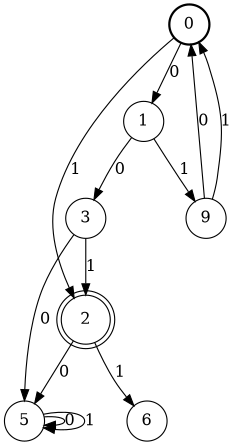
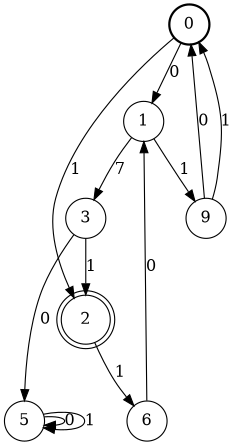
edge "1" -> "3": label "0" -> "7"
edge "6" -> "1": added, label "0"
edge "2" -> "5": removed, label "0"
